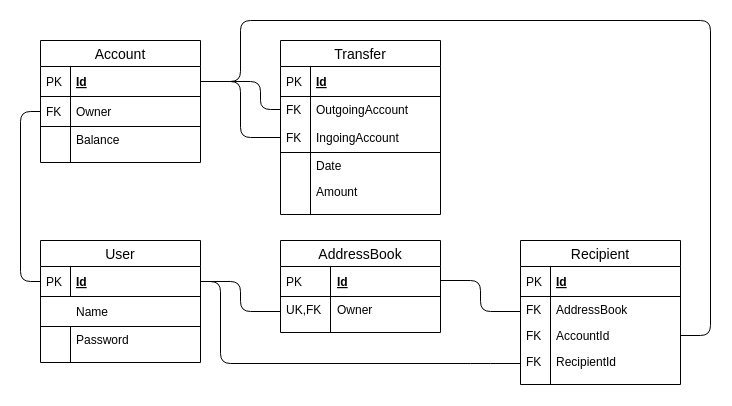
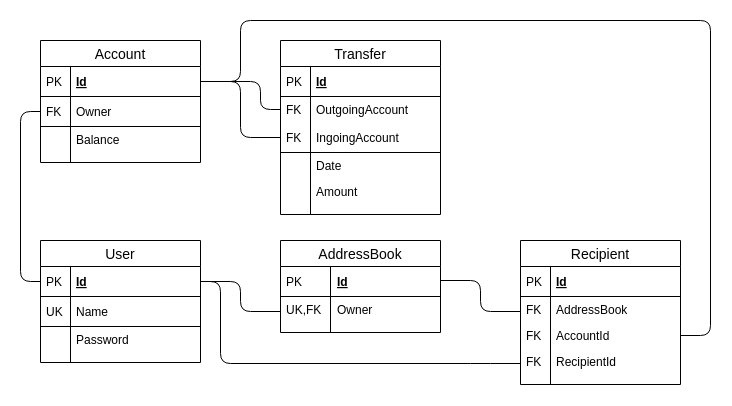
node "UK": added
